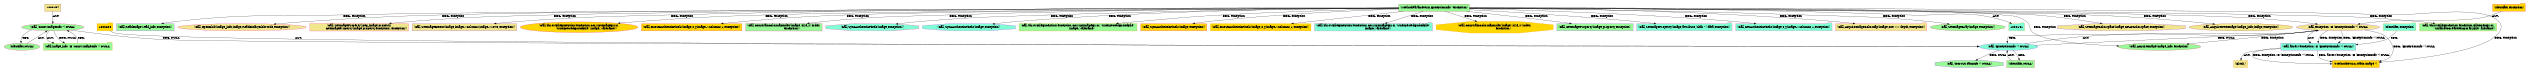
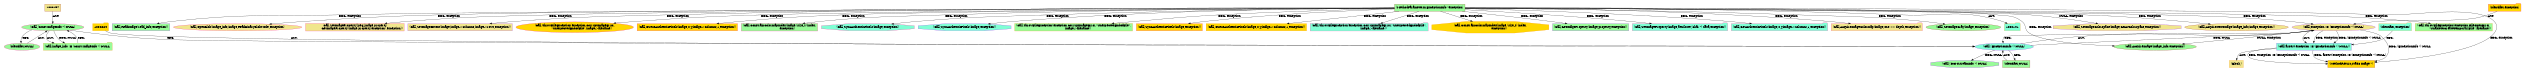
edge "(MethodParameterIn,ExceptionInfo *exception)" -> "(Call,SetImageColorspace(image,GRAYColorspace,exception))": label "DDG: exception" -> "NULL: exception"
edge "(Call,(const ImageInfo *) NULL)" -> "(Call,(ExceptionInfo *) NULL)": label "DDG: NULL" -> "CFG: "
edge "(Call,exception != (ExceptionInfo *) NULL)" -> "(Call,AcquireImage(image_info,exception))": label "DDG: exception" -> "NULL: exception"
